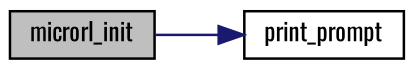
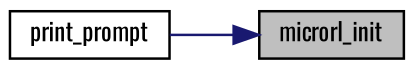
edge "microrl_init" -> "print_prompt": reversed
